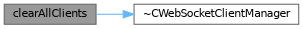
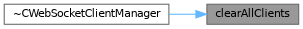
edge "clearAllClients" -> "~CWebSocketClientManager": reversed
